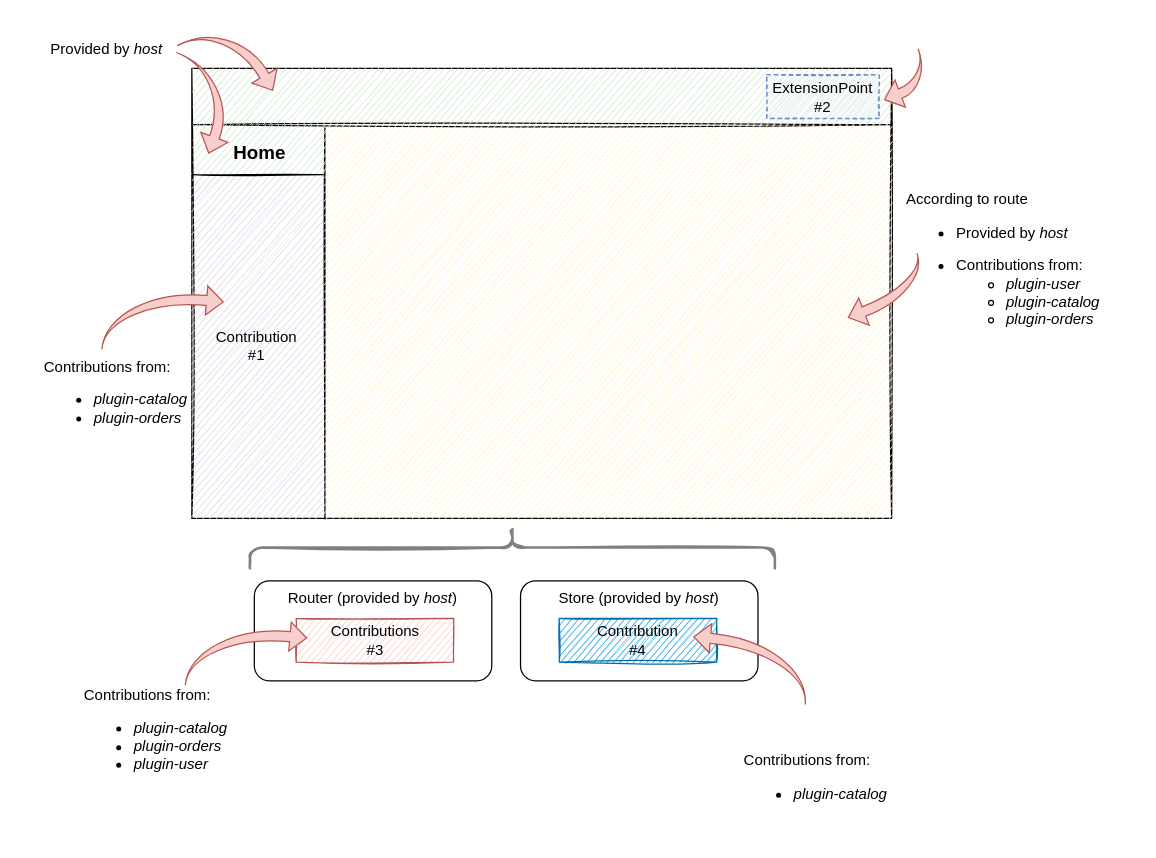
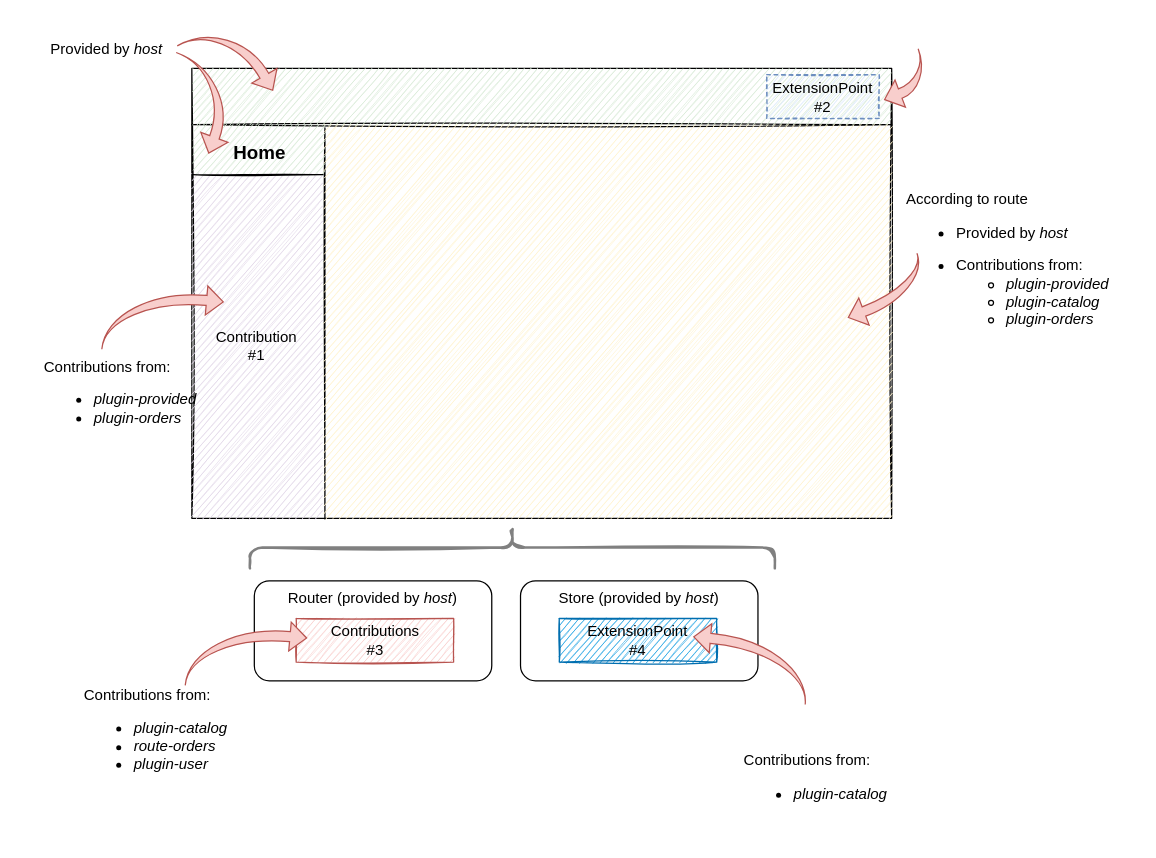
node "According to route Provided by host Contributions from: plugin-user plugin-catalog plugin-orders": label "According to route Provided by host Contributions from: plugin-user plugin-catalog plugin-orders" -> "According to route Provided by host Contributions from: plugin-provided plugin-catalog plugin-orders"
node "Contributions from: plugin-catalog plugin-orders": label "Contributions from: plugin-catalog plugin-orders" -> "Contributions from: plugin-provided plugin-orders"
node "Contribution #4": label "Contribution #4" -> "ExtensionPoint #4"
node "Contributions from: plugin-catalog plugin-orders plugin-user": label "Contributions from: plugin-catalog plugin-orders plugin-user" -> "Contributions from: plugin-catalog route-orders plugin-user"
